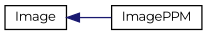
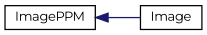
edge "ImagePPM" -> "Image": reversed
